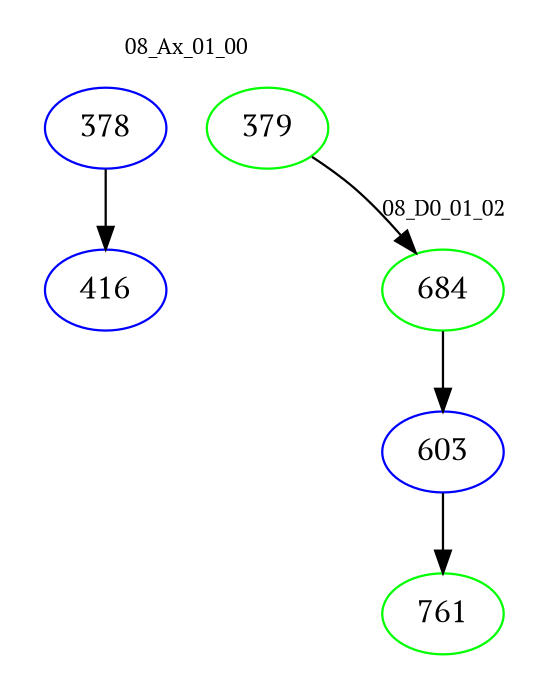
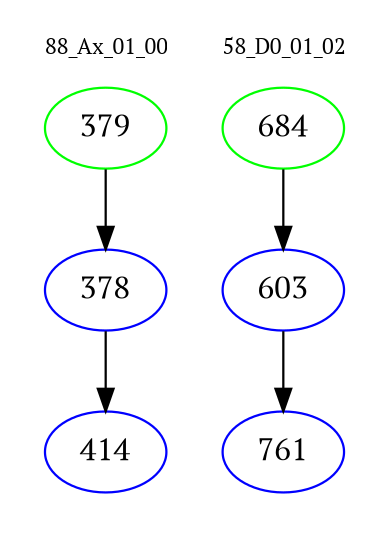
cluster "08_Ax_01_00": label "08_Ax_01_00" -> "88_Ax_01_00"
cluster "08_D0_01_02": label "08_D0_01_02" -> "58_D0_01_02"
edge "379" -> "684": now "379" -> "378"
node "416": label "416" -> "414"
node "761": color green -> blue
